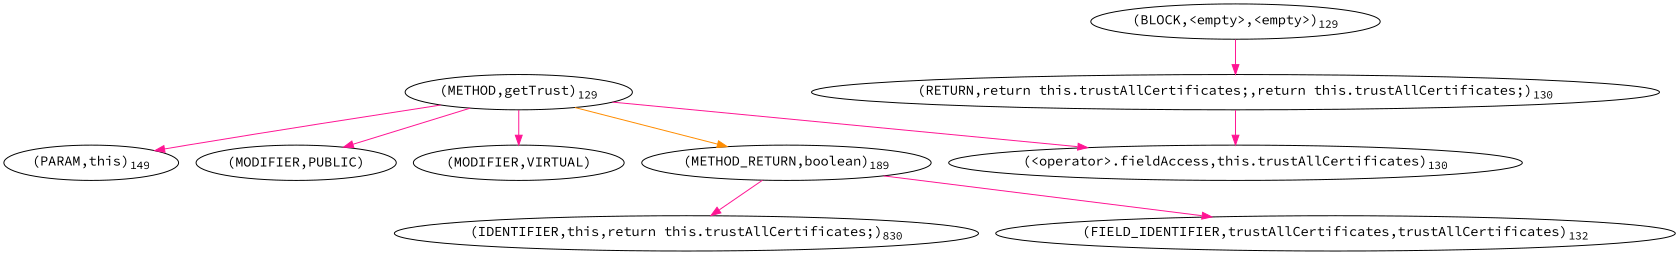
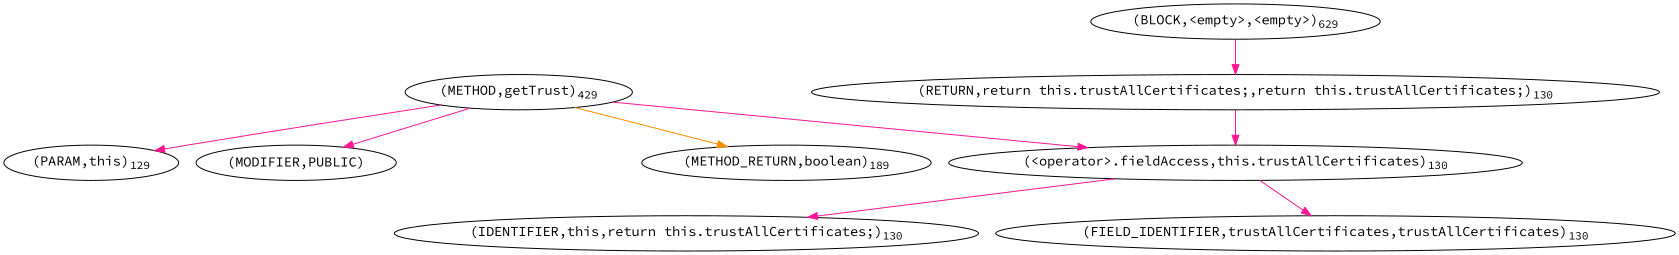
node "(BLOCK,<empty>,<empty>)": text "129" -> "629"
node "(METHOD,getTrust)": text "129" -> "429"
node "(PARAM,this)": text "149" -> "129"
node "(MODIFIER,VIRTUAL)": removed
edge "(METHOD_RETURN,boolean)" -> "(IDENTIFIER,this,return this.trustAllCertificates;)": now "(<operator>.fieldAccess,this.trustAllCertificates)" -> "(IDENTIFIER,this,return this.trustAllCertificates;)"
edge "(METHOD_RETURN,boolean)" -> "(FIELD_IDENTIFIER,trustAllCertificates,trustAllCertificates)": now "(<operator>.fieldAccess,this.trustAllCertificates)" -> "(FIELD_IDENTIFIER,trustAllCertificates,trustAllCertificates)"
node "(IDENTIFIER,this,return this.trustAllCertificates;)": text "830" -> "130"
node "(FIELD_IDENTIFIER,trustAllCertificates,trustAllCertificates)": text "132" -> "130"
